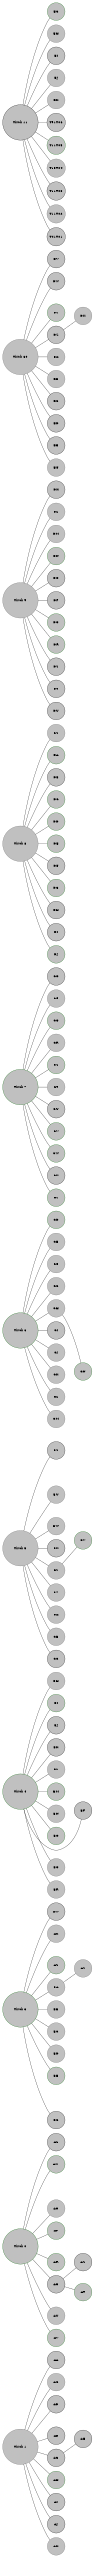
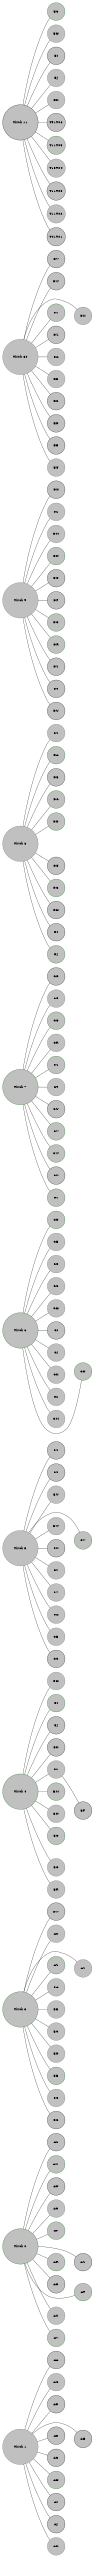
edge "DX" -- "DZ": now "DX" -- "Tisch 60"
node "DE": removed
edge "CH" -- "CN": now "Tisch 6" -- "CN"
node "BT": added
edge "BV" -- "BY": now "BV" -- "Tisch 5"
edge "Tisch 4" -- "BP": now "BL" -- "BP"
edge "AY" -- "BA": now "AY" -- "Tisch 3"
node "BF": added
node "AN": added
edge "AS" -- "AQ": now "AS" -- "Tisch 0"
edge "AQ" -- "AT": now "Tisch 0" -- "AT"
edge "AE" -- "AG": now "AE" -- "Tisch 1"
